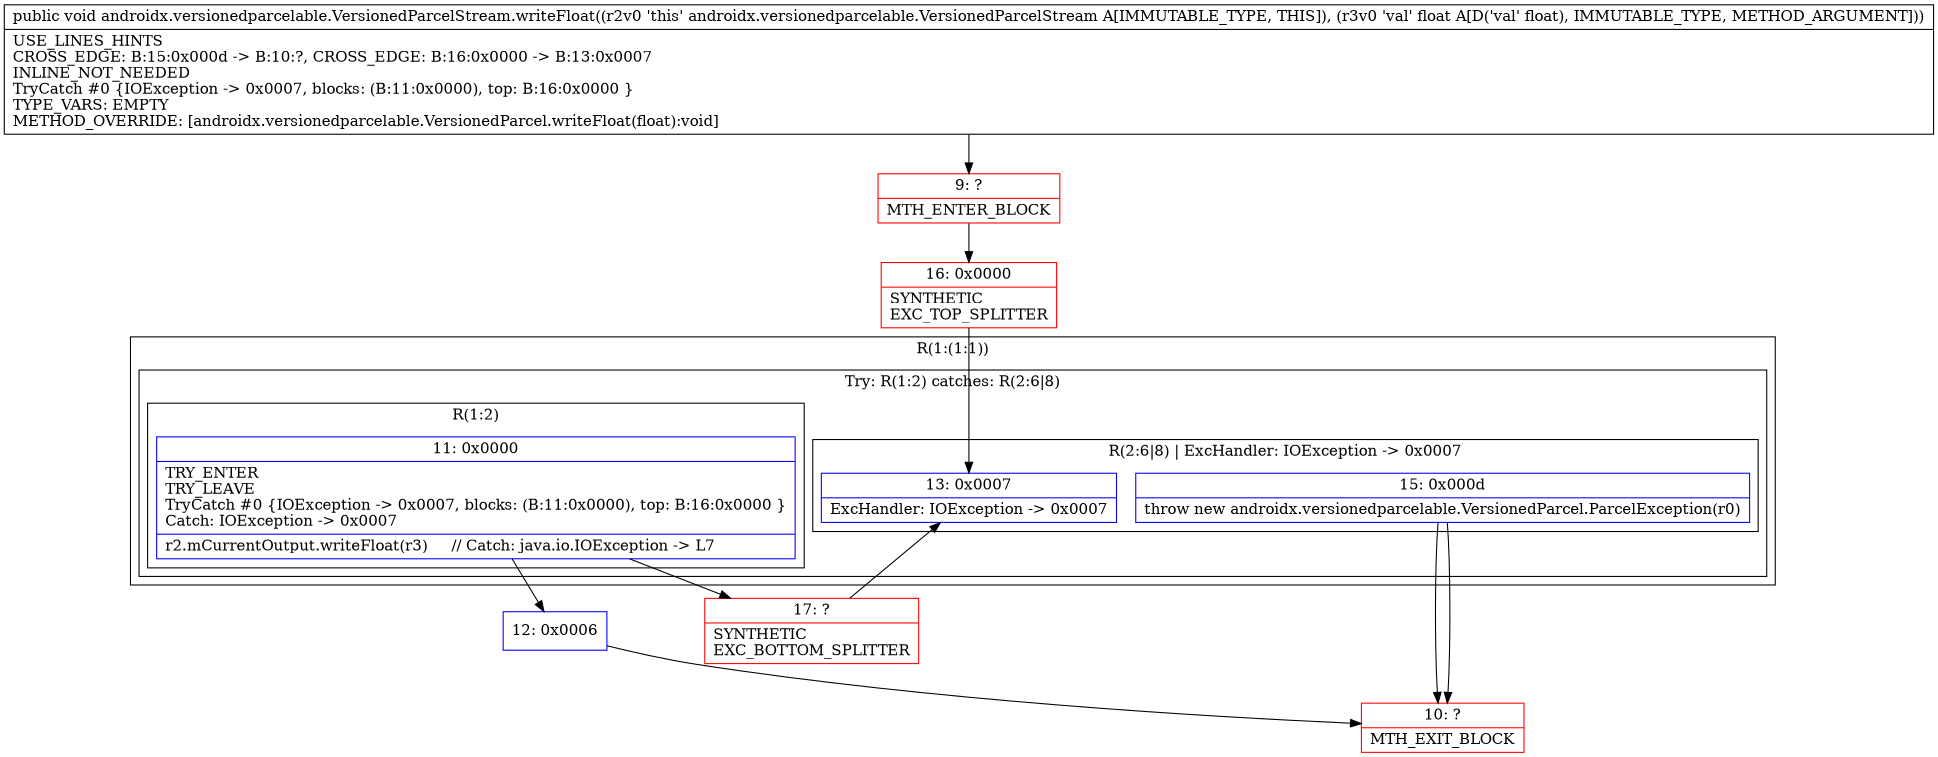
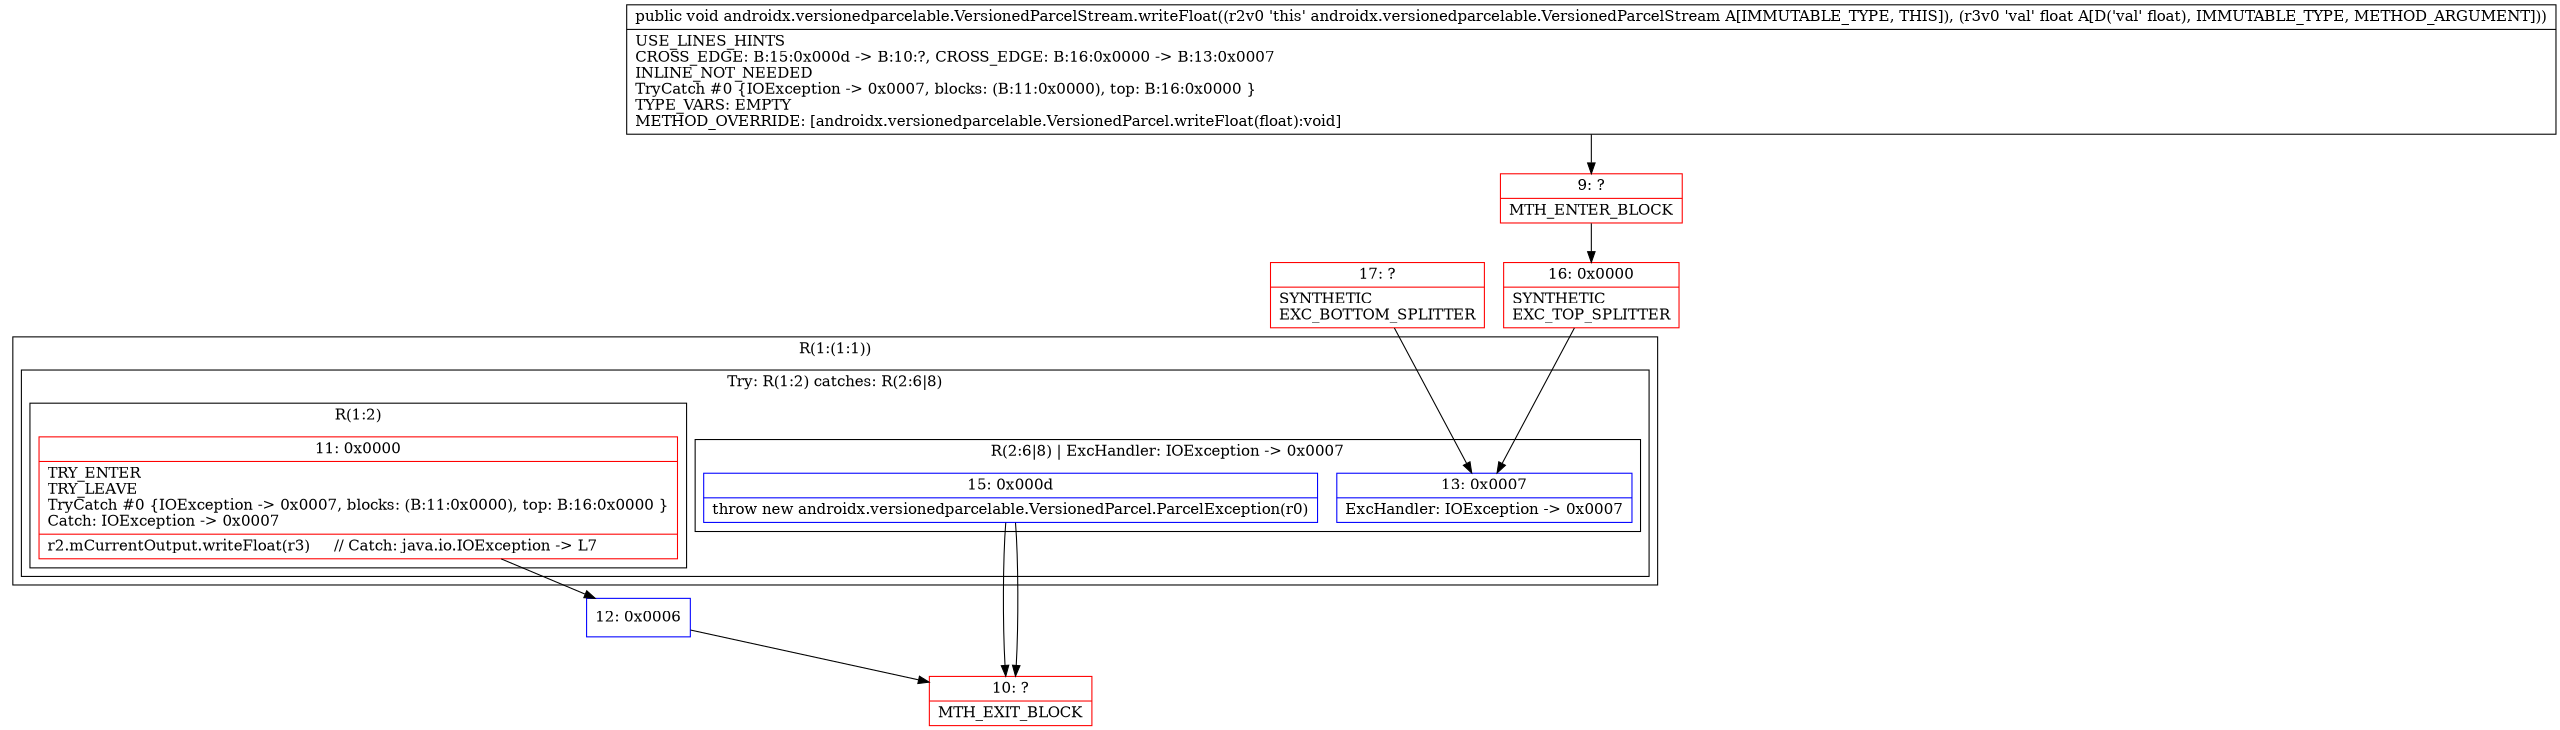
node "11: 0x0000": color blue -> red
edge "11: 0x0000" -> "17: ?": removed
